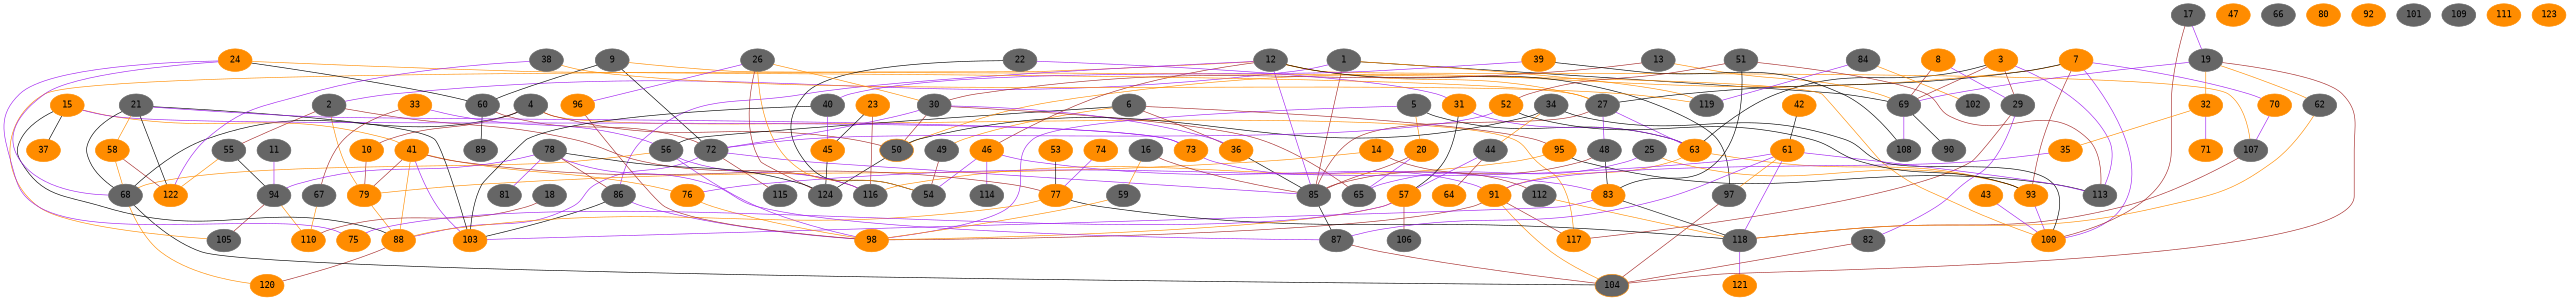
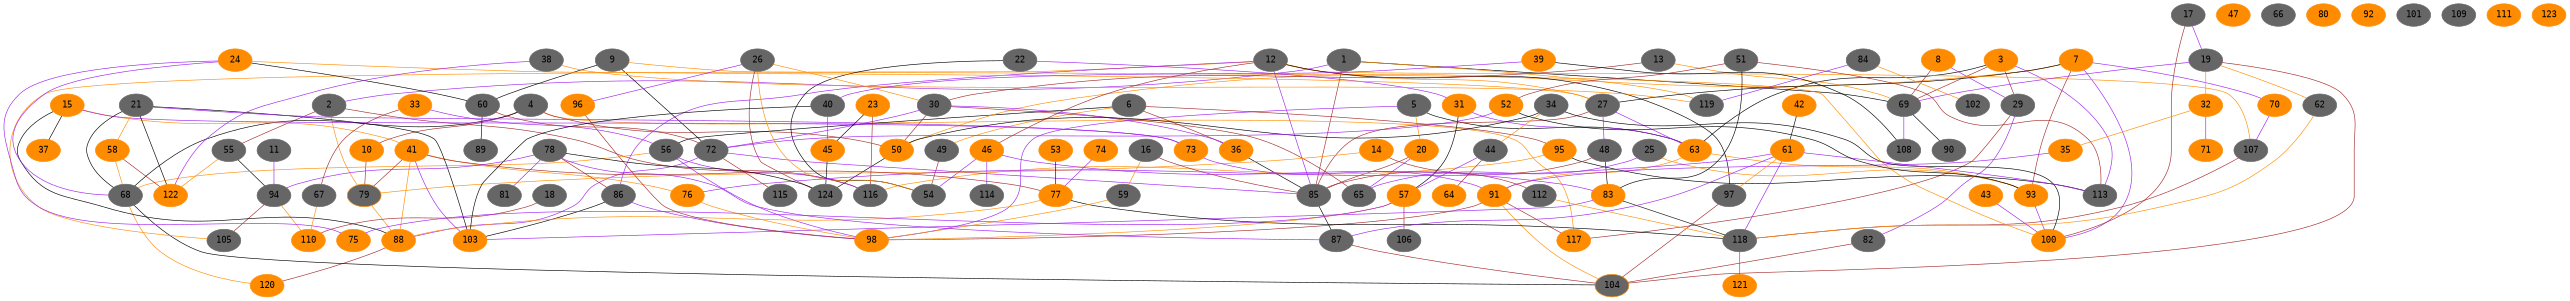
node "50": fillcolor gray40 -> darkorange
node "79": fillcolor darkorange -> gray40
